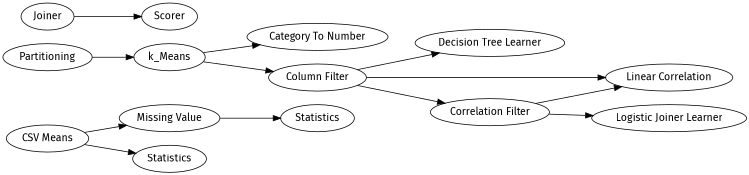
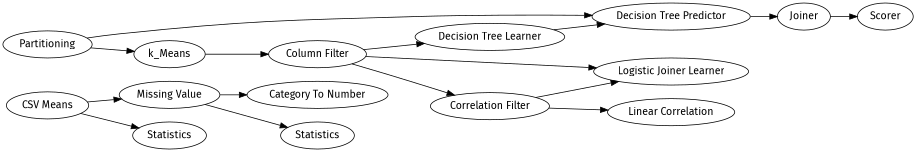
node "Decision Tree Predictor": added
edge "k_Means" -> "Category To Number": now "Missing Value" -> "Category To Number"
edge "Column Filter" -> "Linear Correlation": now "Column Filter" -> "Logistic Joiner Learner"
